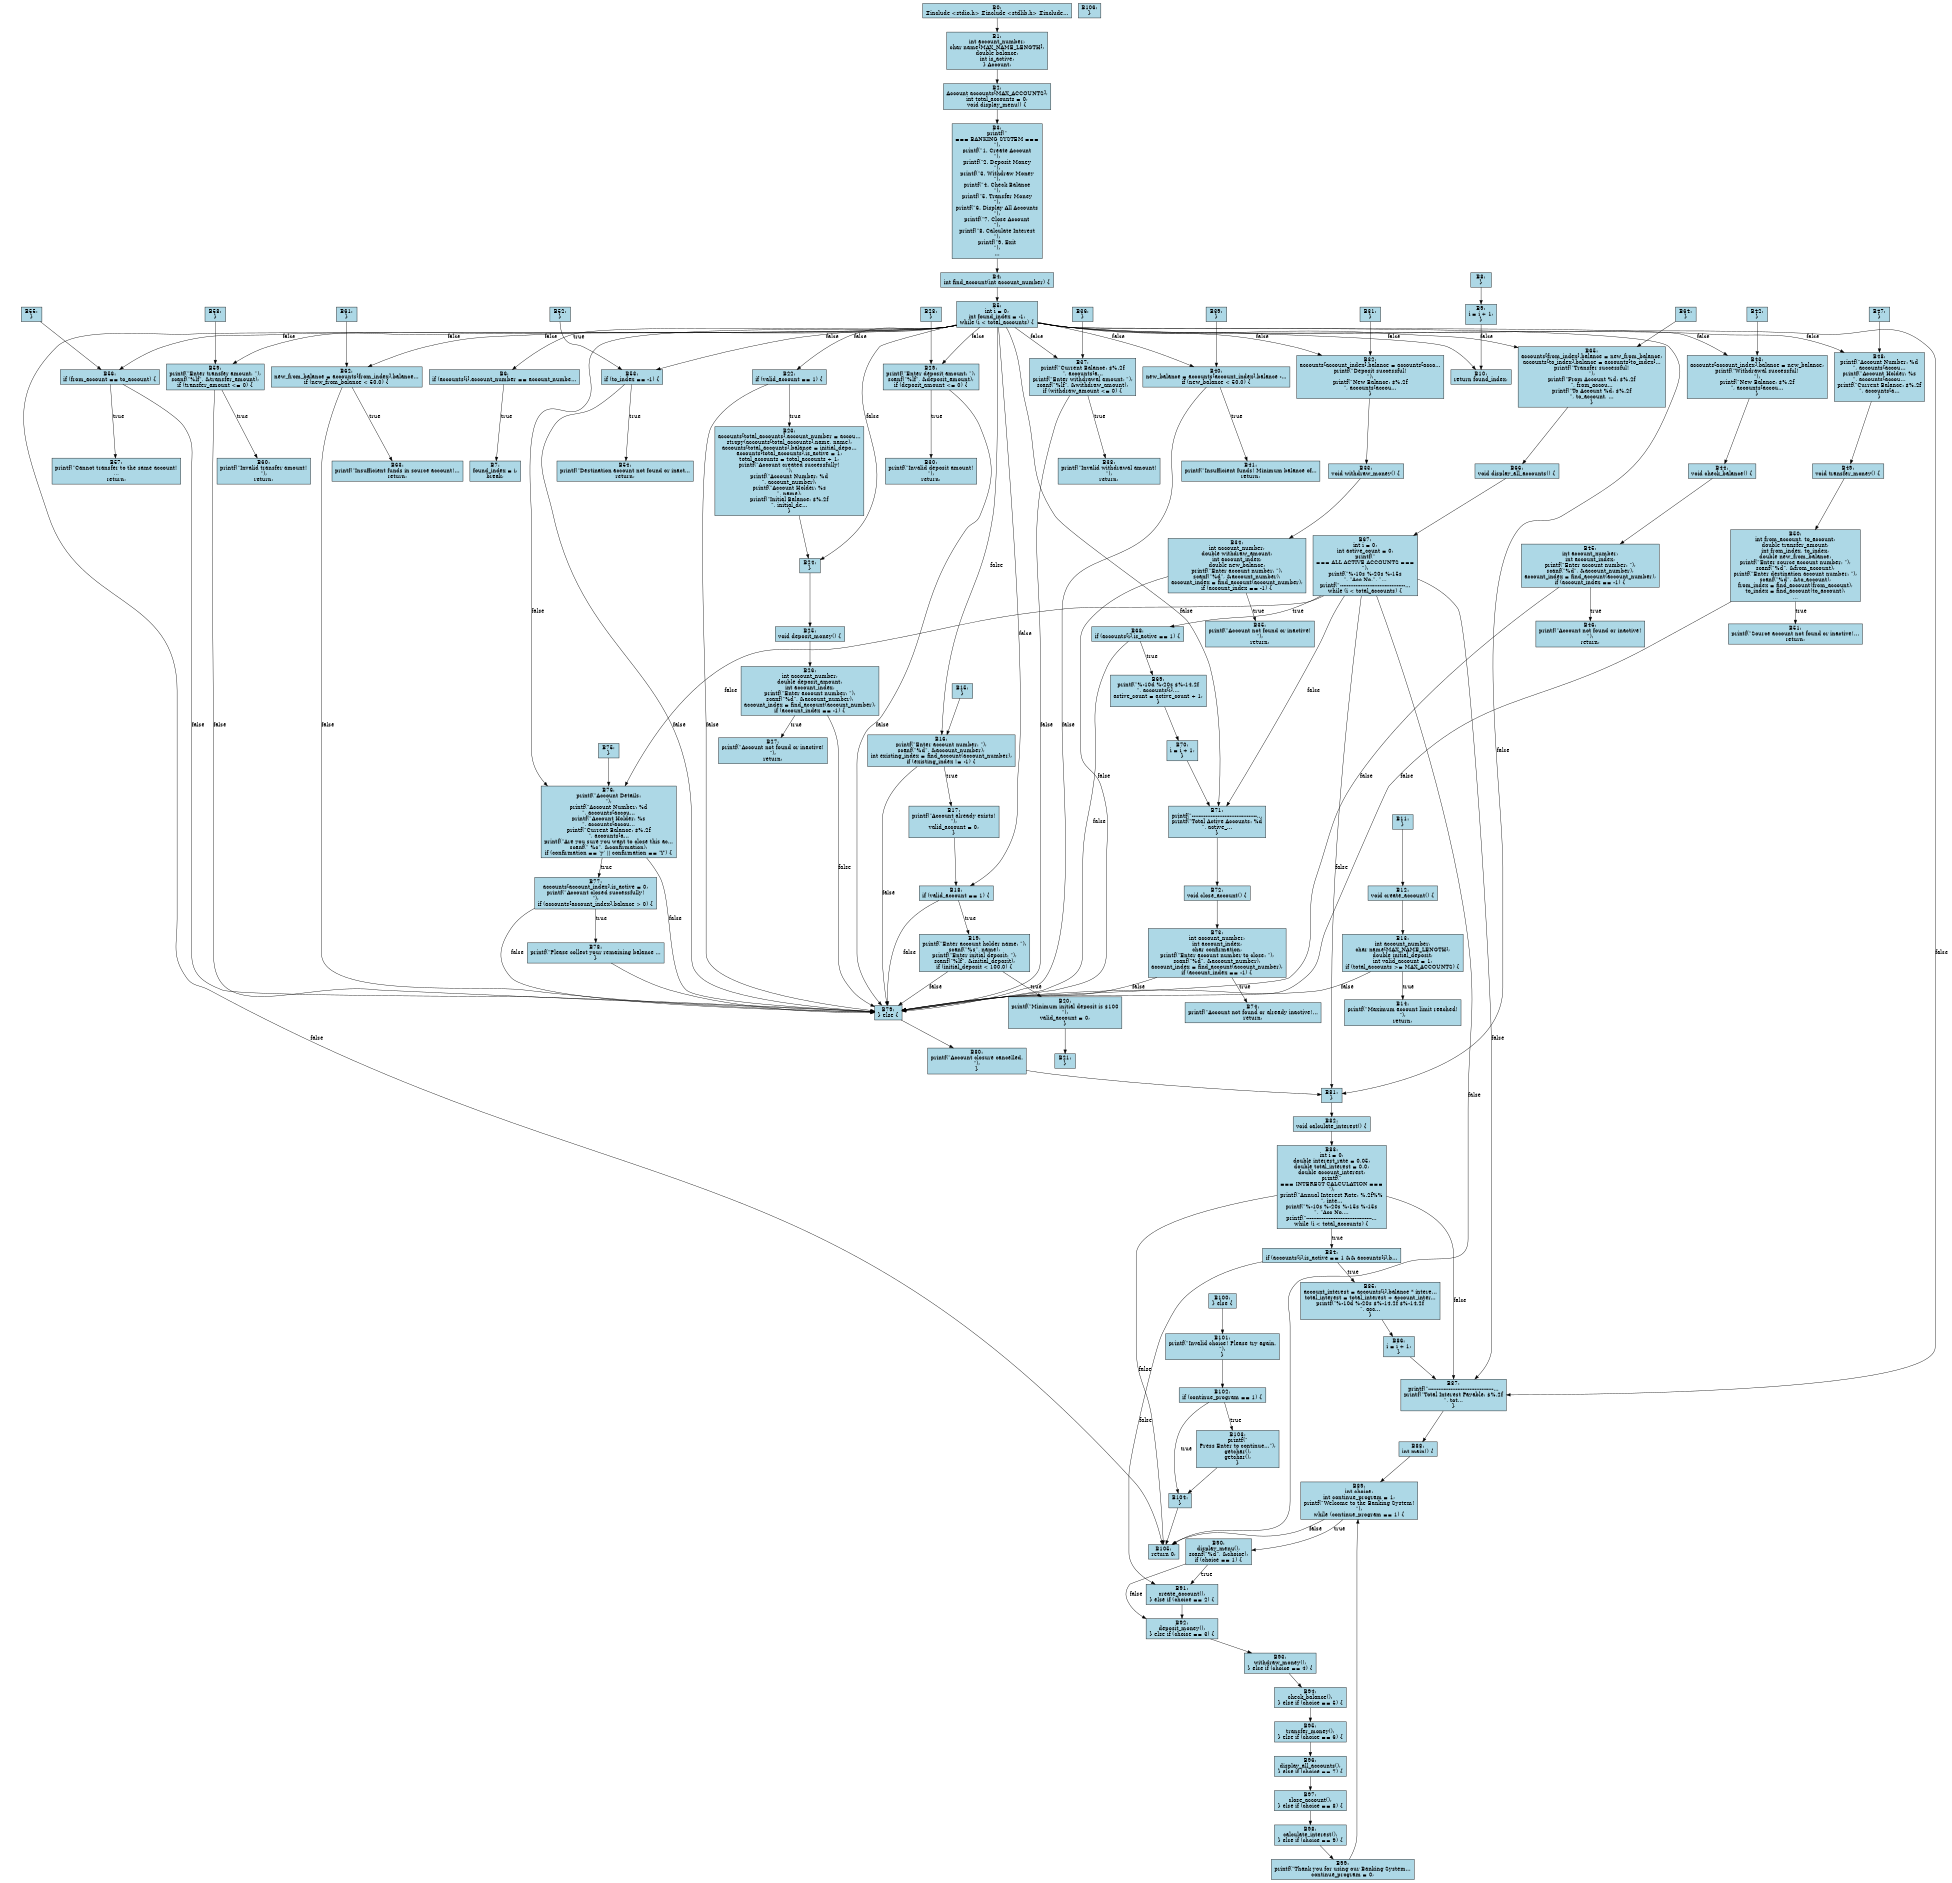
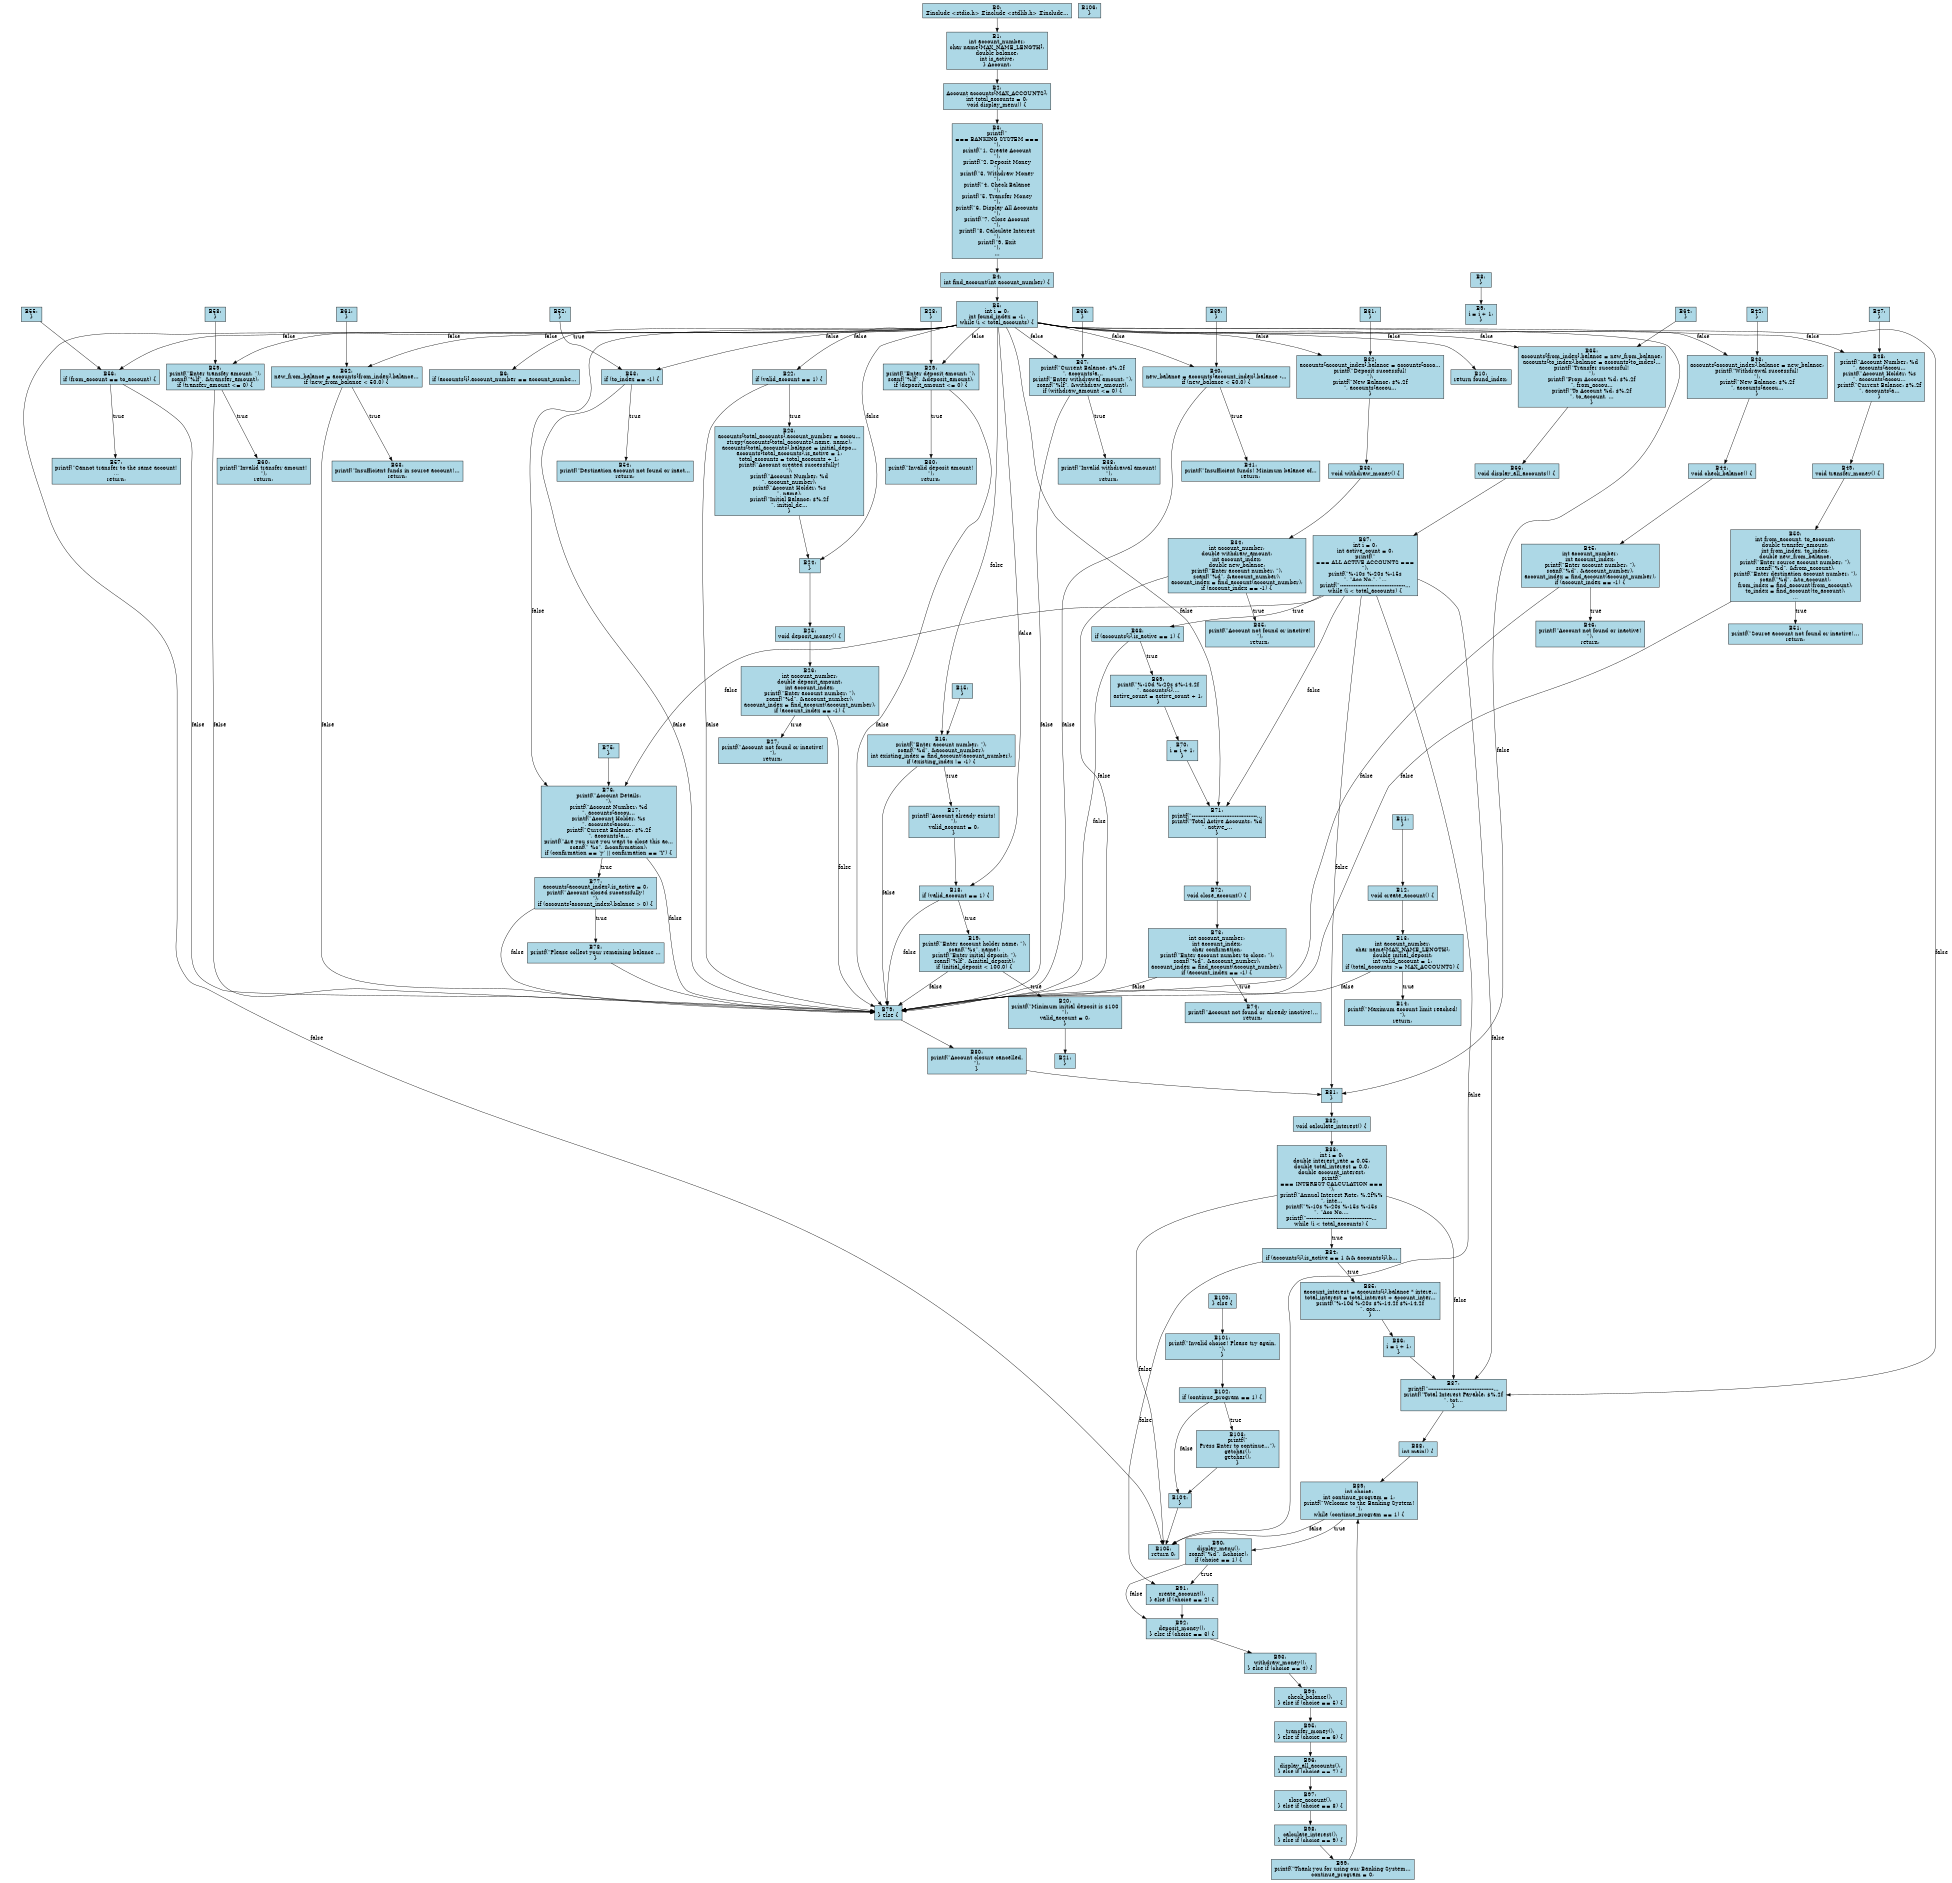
edge "B9: i = i + 1; }" -> "B10: return found_index;": removed
node "B7: found_index = i; break;": removed
edge "B102: if (continue_program == 1) {" -> "B104: }": label "true" -> "false"
